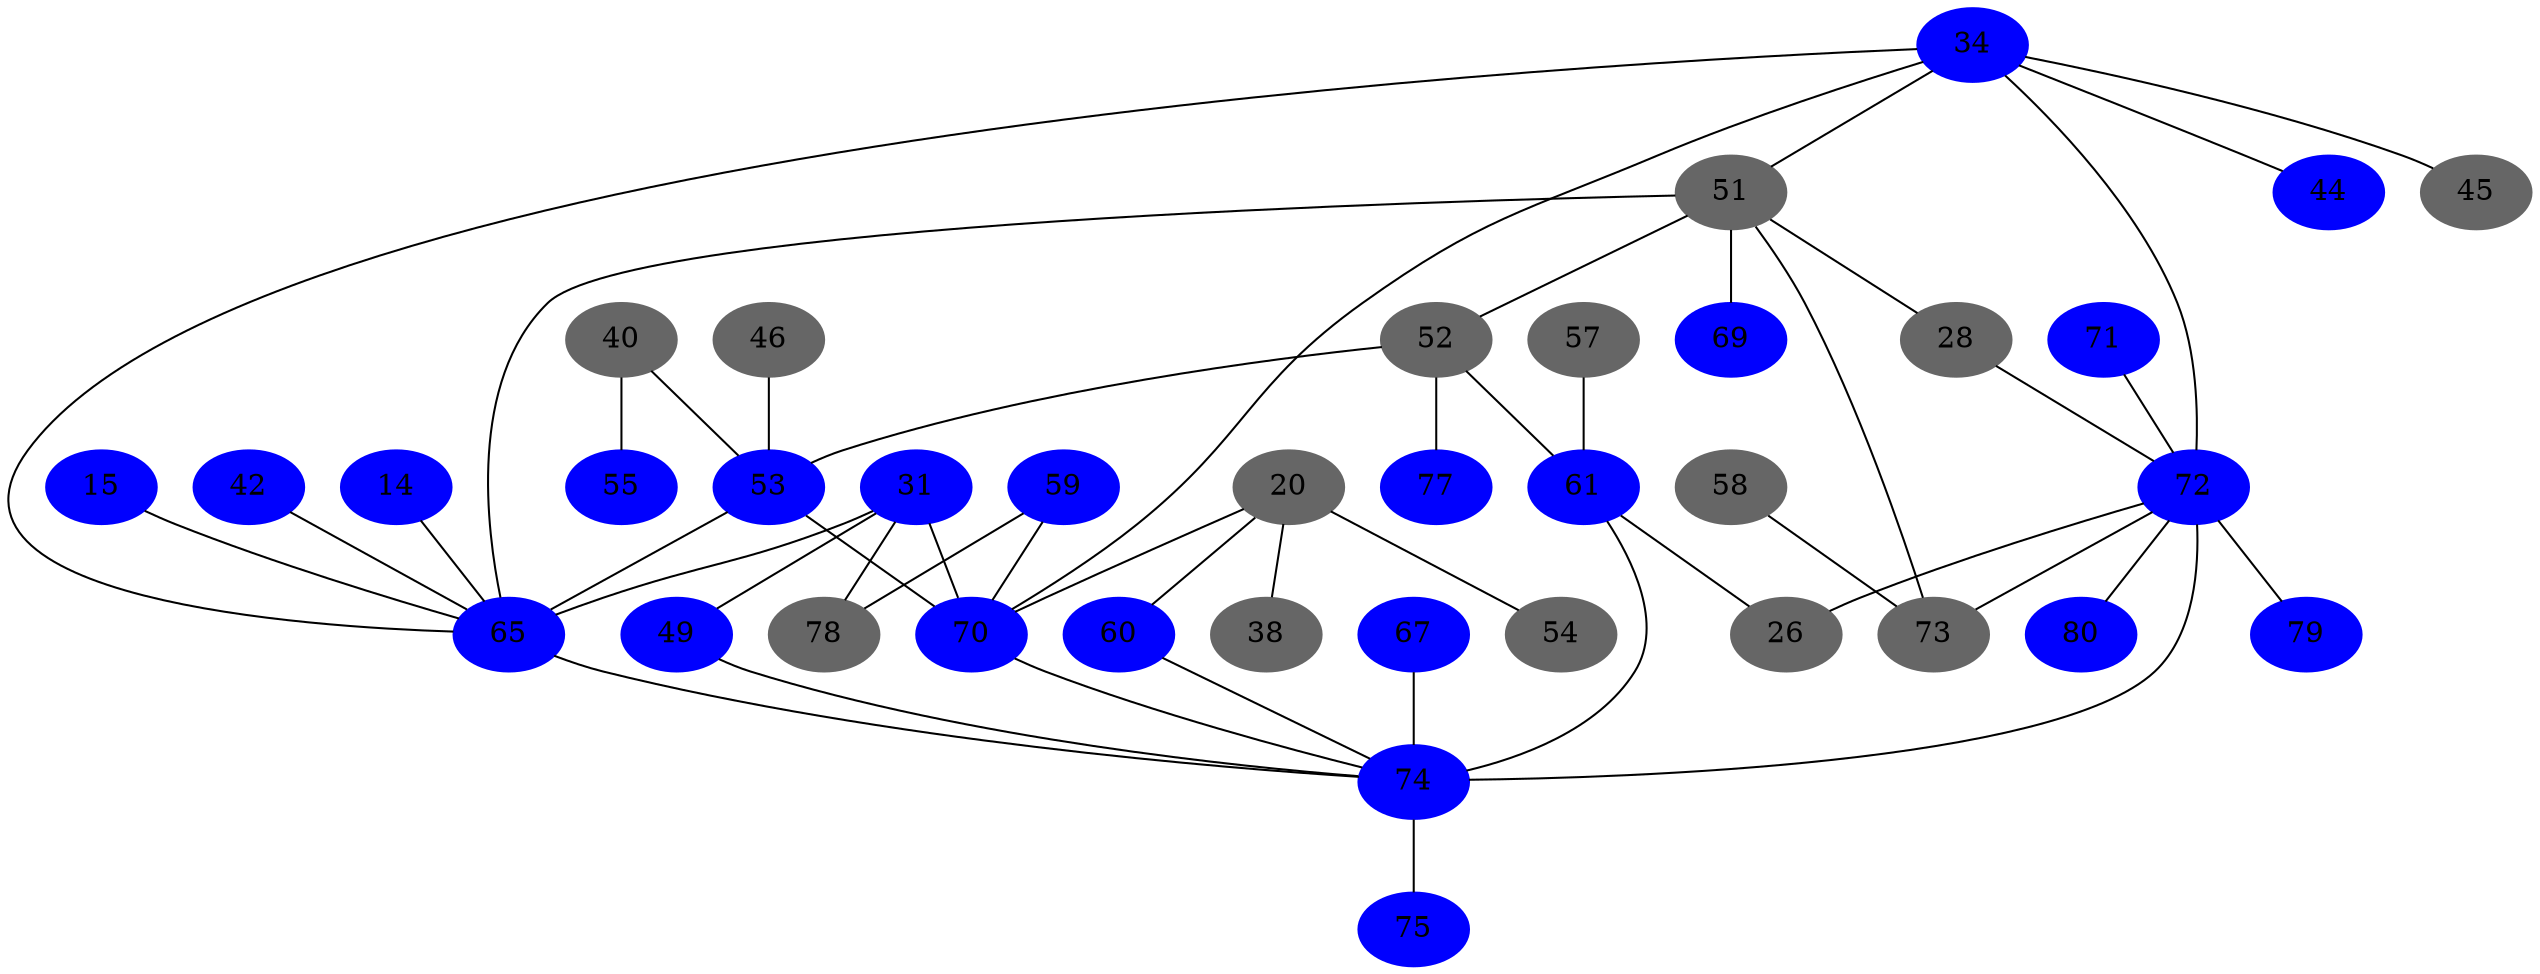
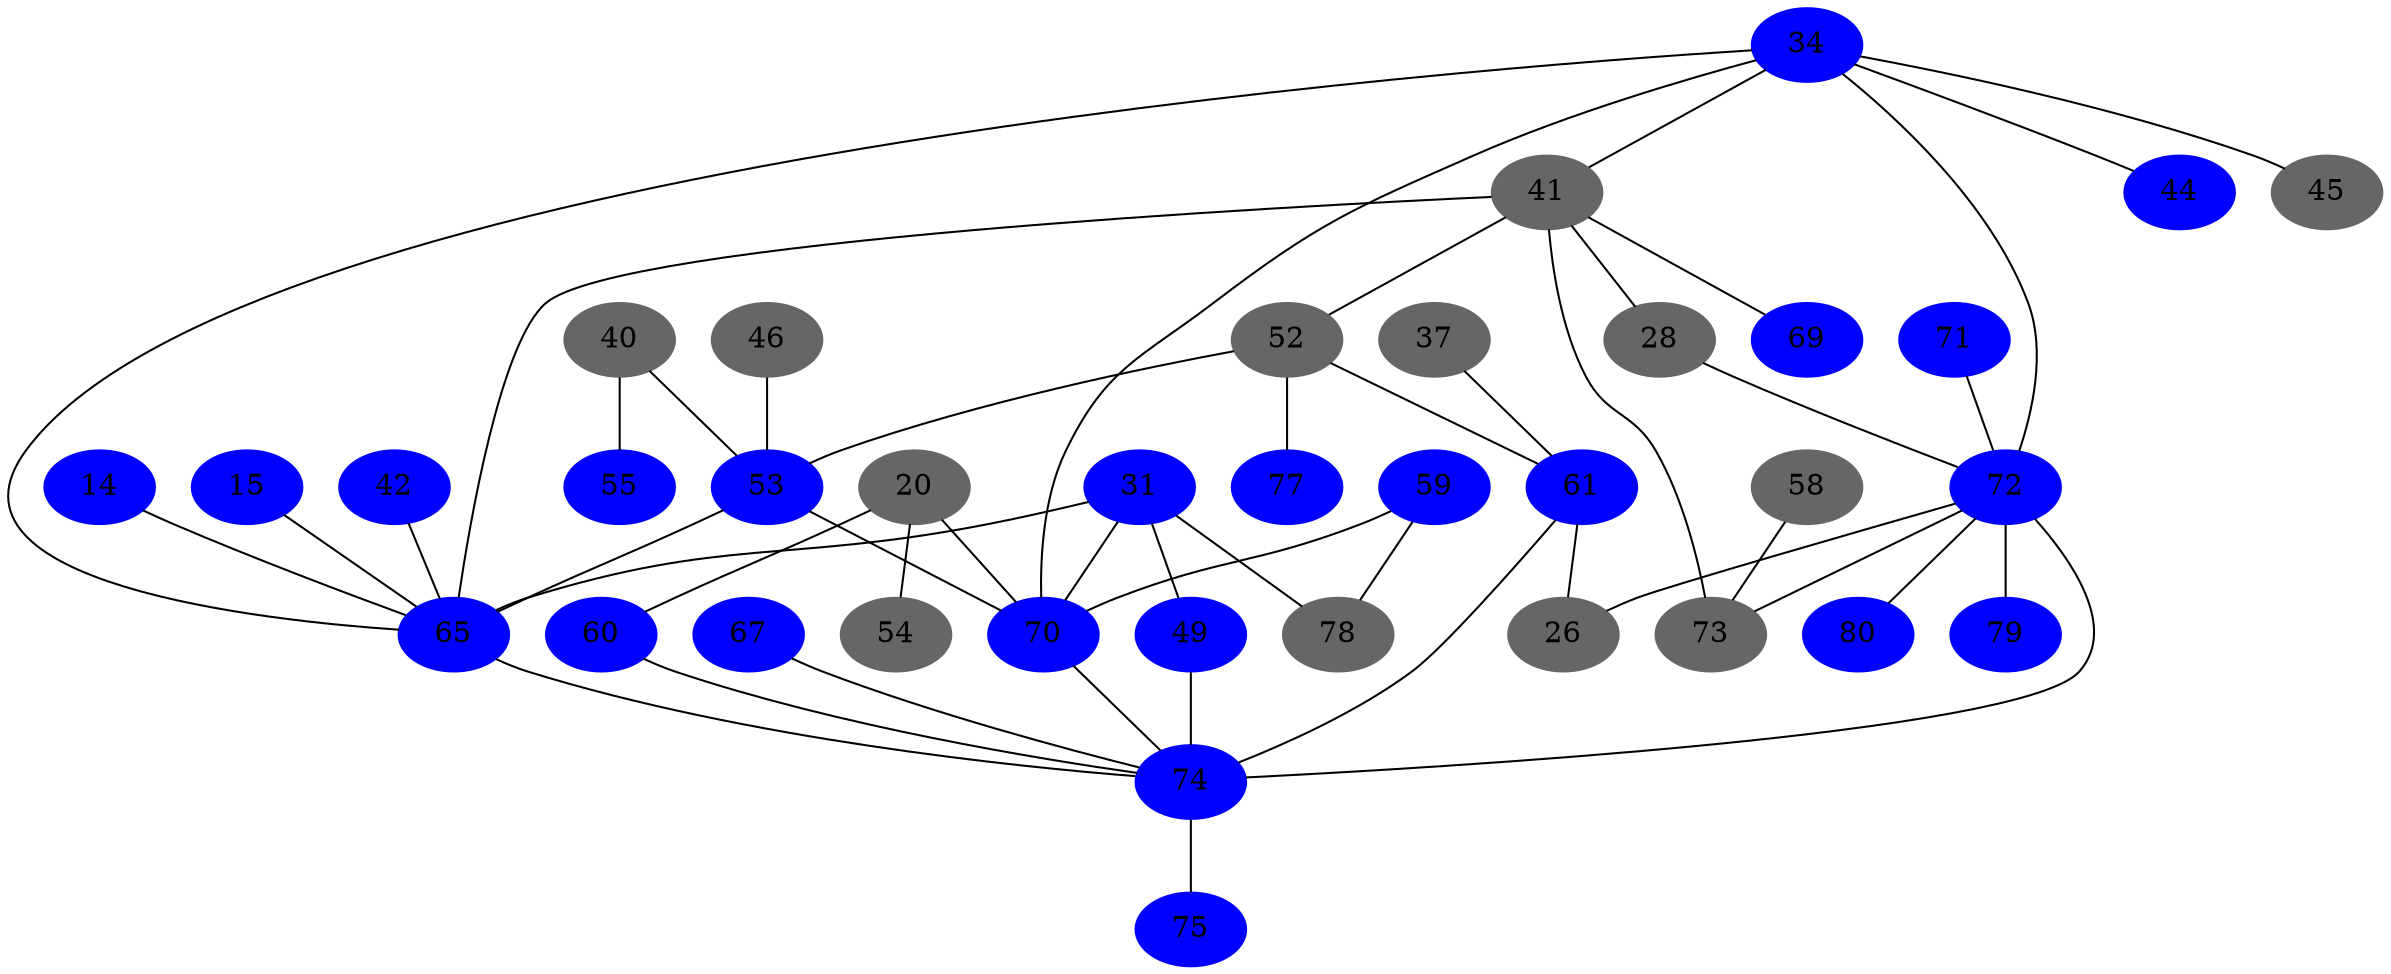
node "51": label "51" -> "41"
node "57": label "57" -> "37"
node "38": removed
